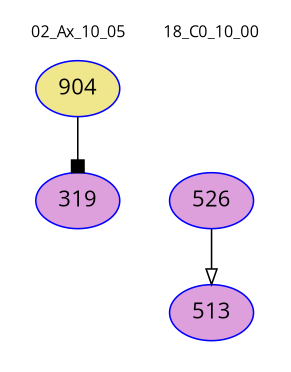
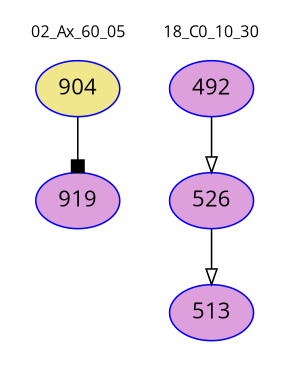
cluster "02_Ax_10_05": label "02_Ax_10_05" -> "02_Ax_60_05"
cluster "18_C0_10_00": label "18_C0_10_00" -> "18_C0_10_30"
node "492": added
node "319": label "319" -> "919"
